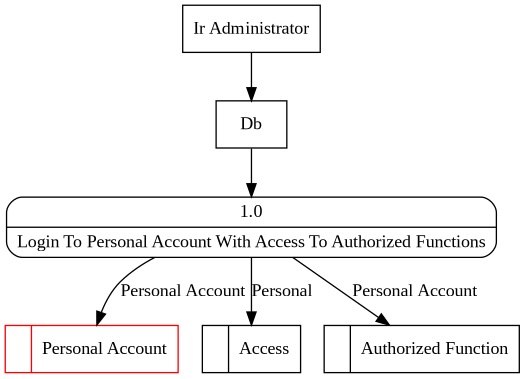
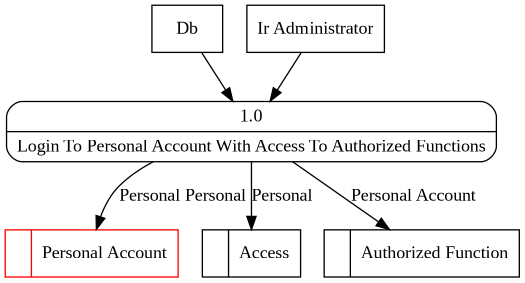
edge "Ir Administrator" -> "Db": now "Ir Administrator" -> "1.0"
edge "1.0" -> "Personal Account": label "Personal Account" -> "Personal Personal"
